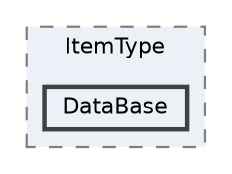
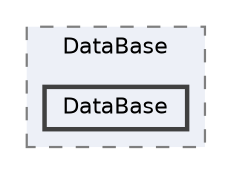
cluster "ItemType": label "ItemType" -> "DataBase"
